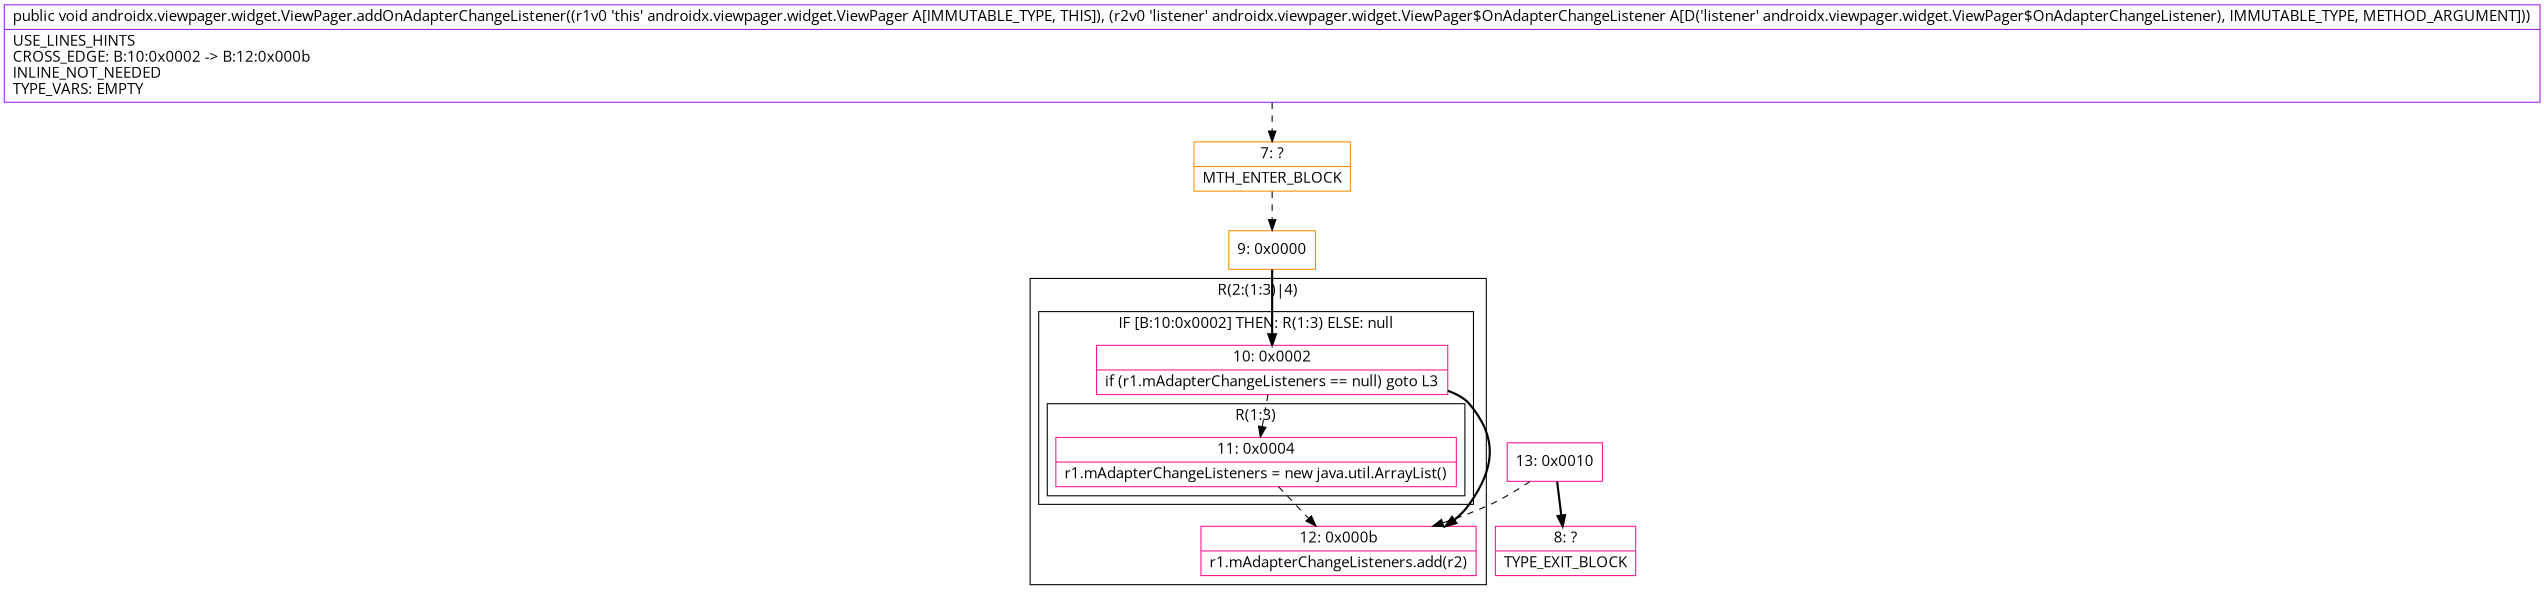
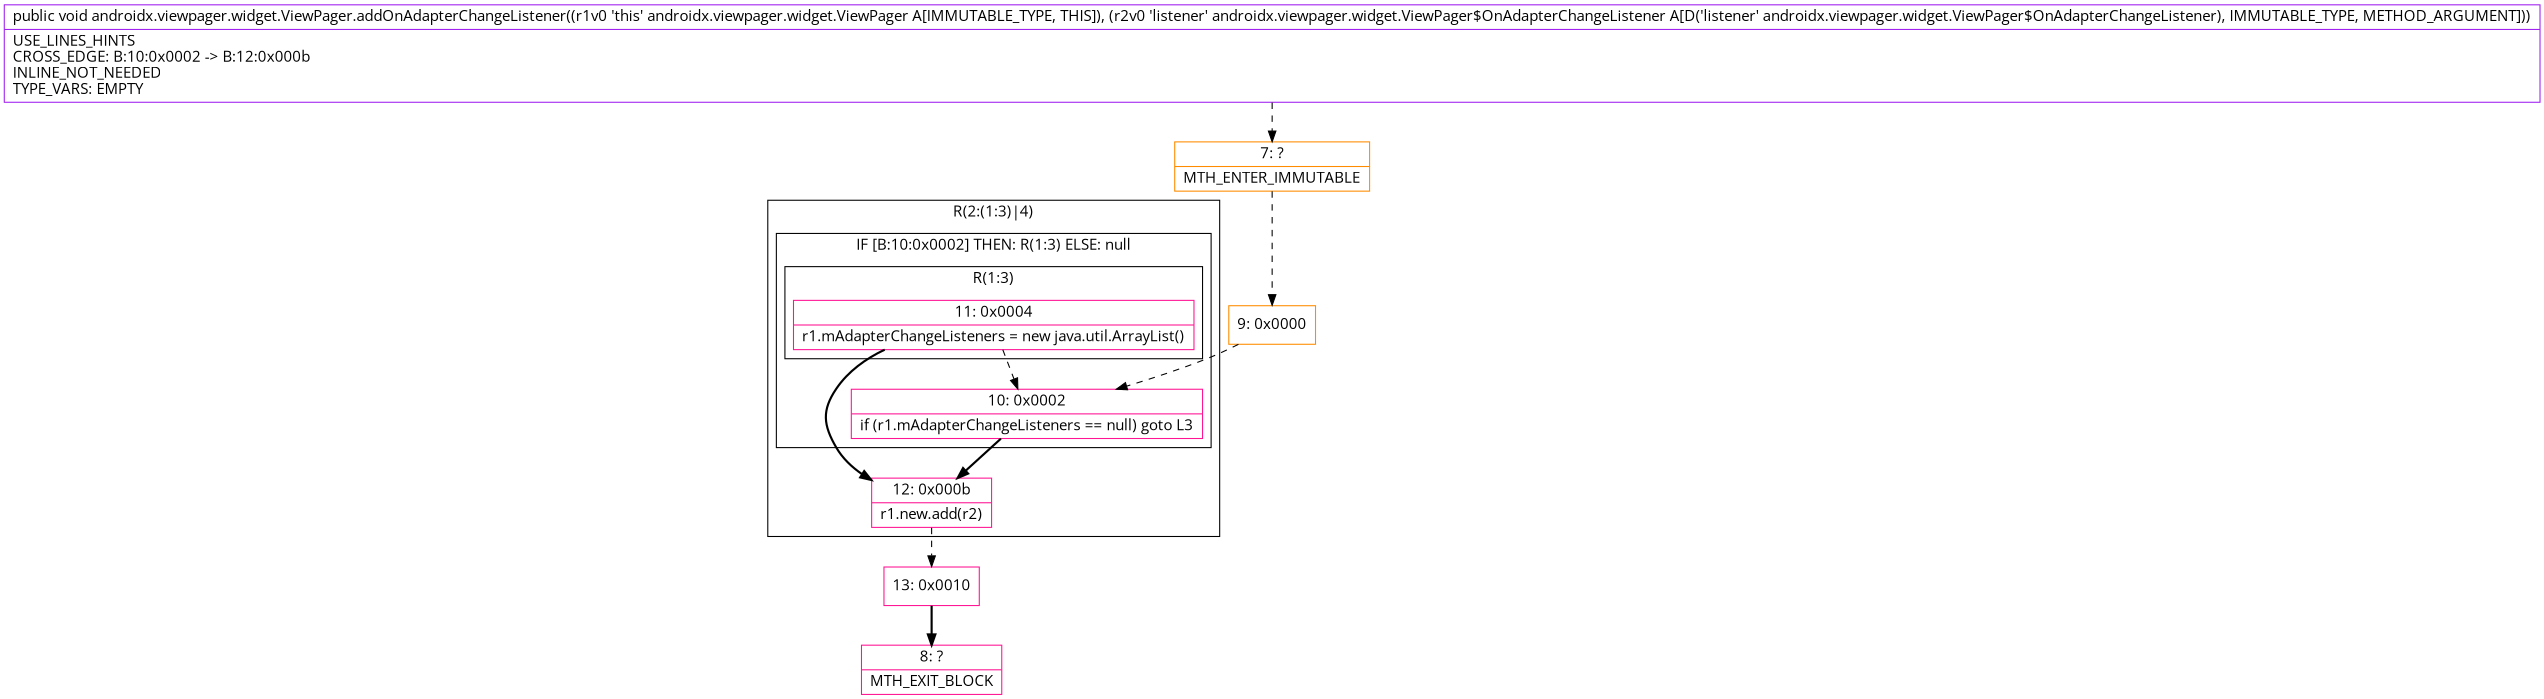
node "7: ?": text "MTH_ENTER_BLOCK" -> "MTH_ENTER_IMMUTABLE"
edge "9: 0x0000" -> "10: 0x0002": style bold -> dashed
edge "10: 0x0002" -> "11: 0x0004": reversed
edge "11: 0x0004" -> "12: 0x000b": style dashed -> bold
edge "13: 0x0010" -> "12: 0x000b": reversed
node "12: 0x000b": text "r1.mAdapterChangeListeners.add(r2)" -> "r1.new.add(r2)"
node "8: ?": text "TYPE_EXIT_BLOCK" -> "MTH_EXIT_BLOCK"
